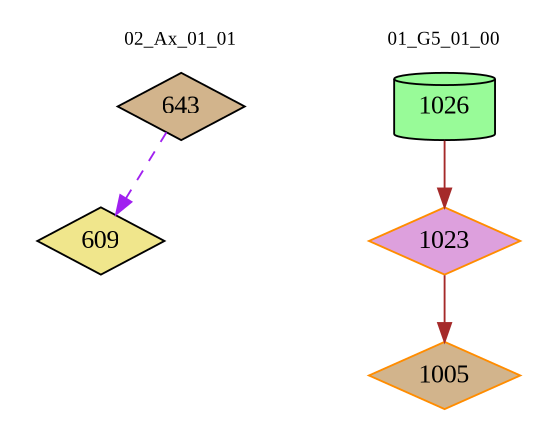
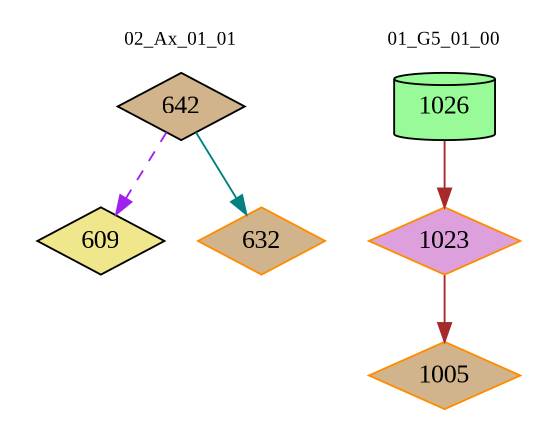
node "643": label "643" -> "642"
node "632": added
